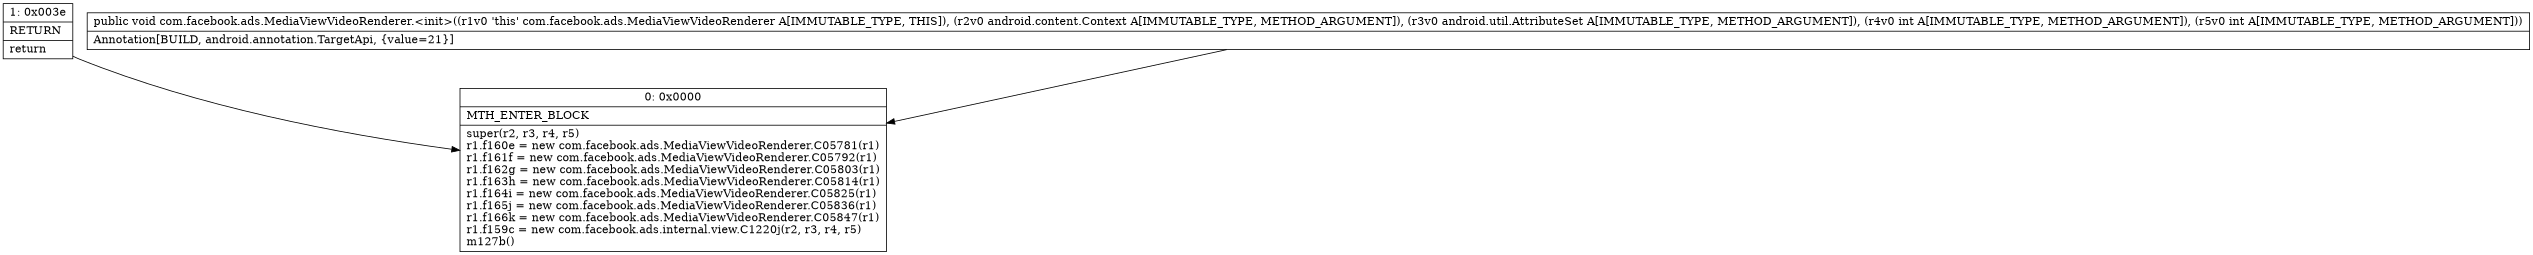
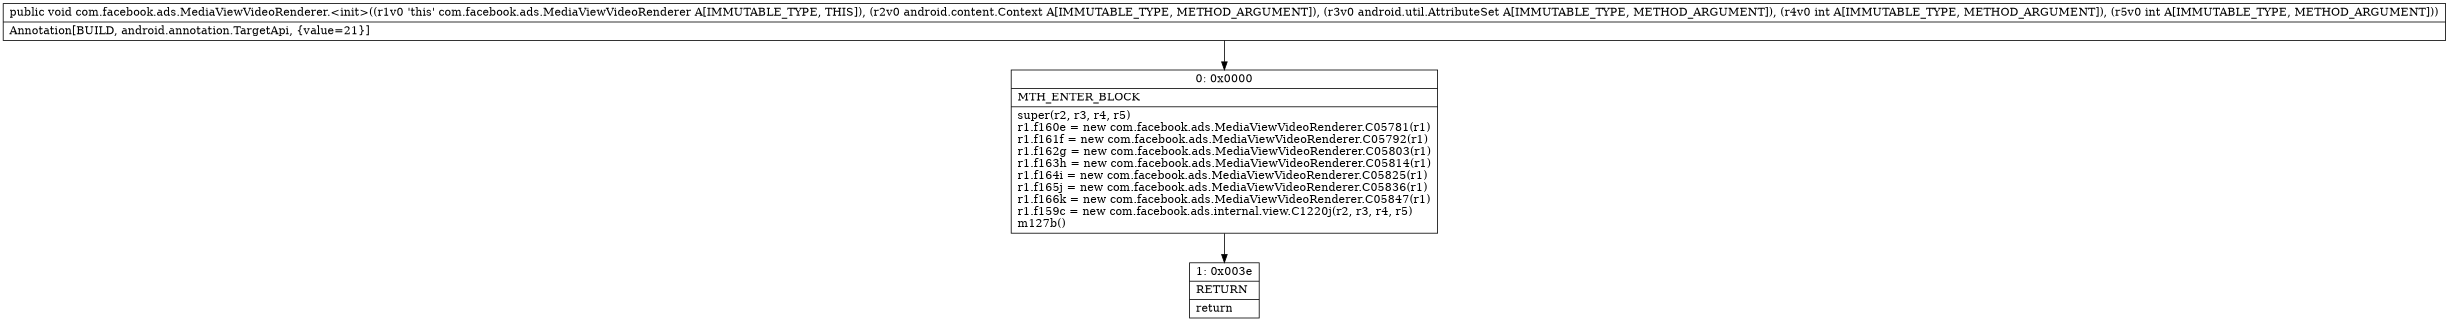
edge "1: 0x003e" -> "0: 0x0000": reversed
